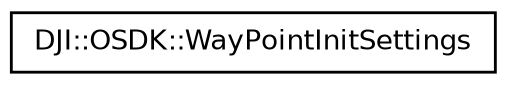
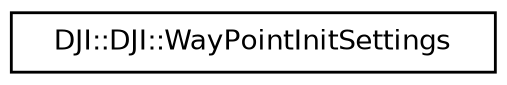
node "DJI::OSDK::WayPointInitSettings": label "DJI::OSDK::WayPointInitSettings" -> "DJI::DJI::WayPointInitSettings"
